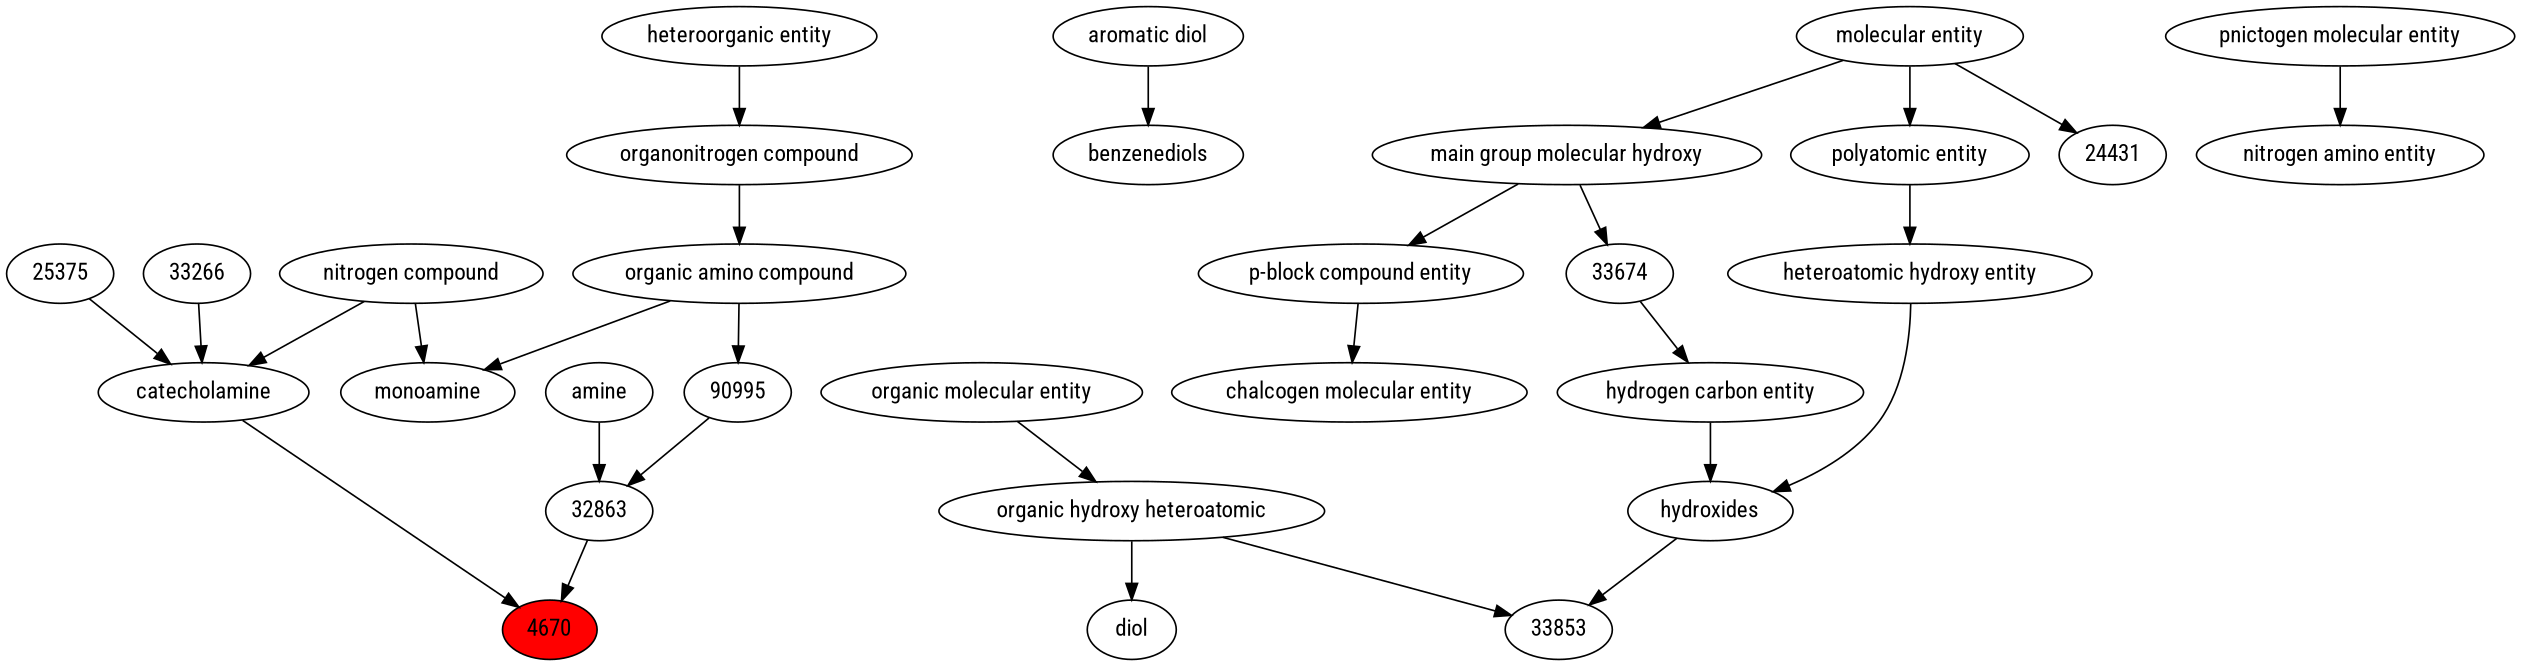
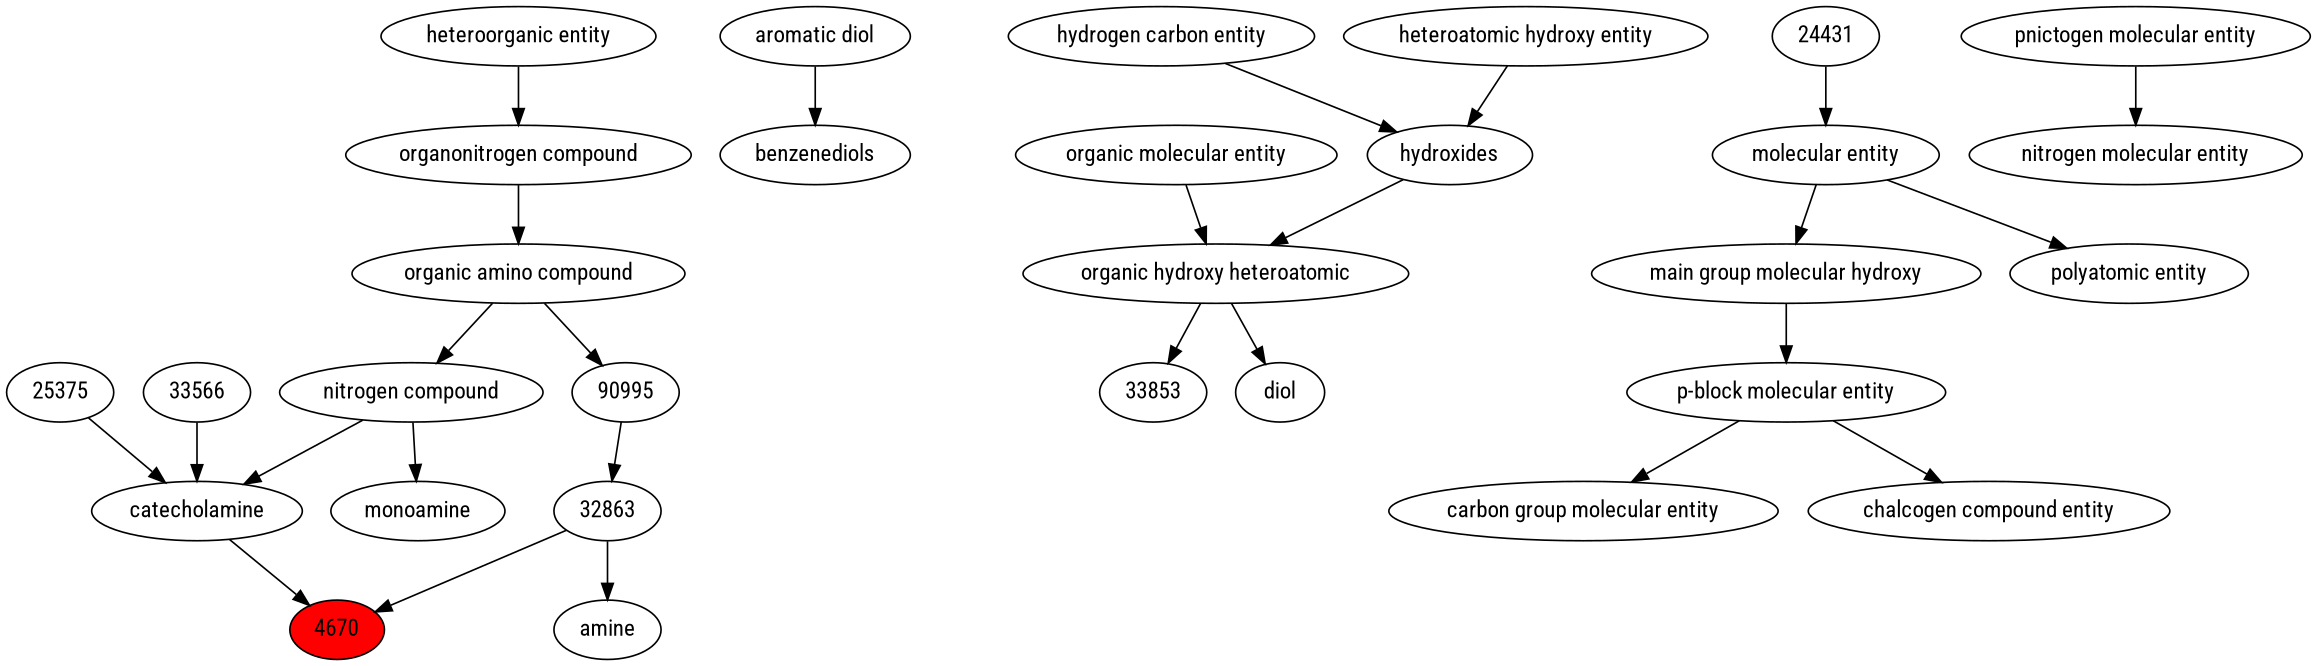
edge "molecular entity" -> "24431": reversed
node "nitrogen amino entity": label "nitrogen amino entity" -> "nitrogen molecular entity"
edge "polyatomic entity" -> "heteroatomic hydroxy entity": removed
node "33266": label "33266" -> "33566"
node "p-block compound entity": label "p-block compound entity" -> "p-block molecular entity"
node "33674": removed
edge "organic amino compound" -> "monoamine": now "organic amino compound" -> "nitrogen compound"
node "chalcogen molecular entity": label "chalcogen molecular entity" -> "chalcogen compound entity"
edge "amine" -> "32863": reversed
node "carbon group molecular entity": added
edge "hydroxides" -> "33853": now "hydroxides" -> "organic hydroxy heteroatomic"
